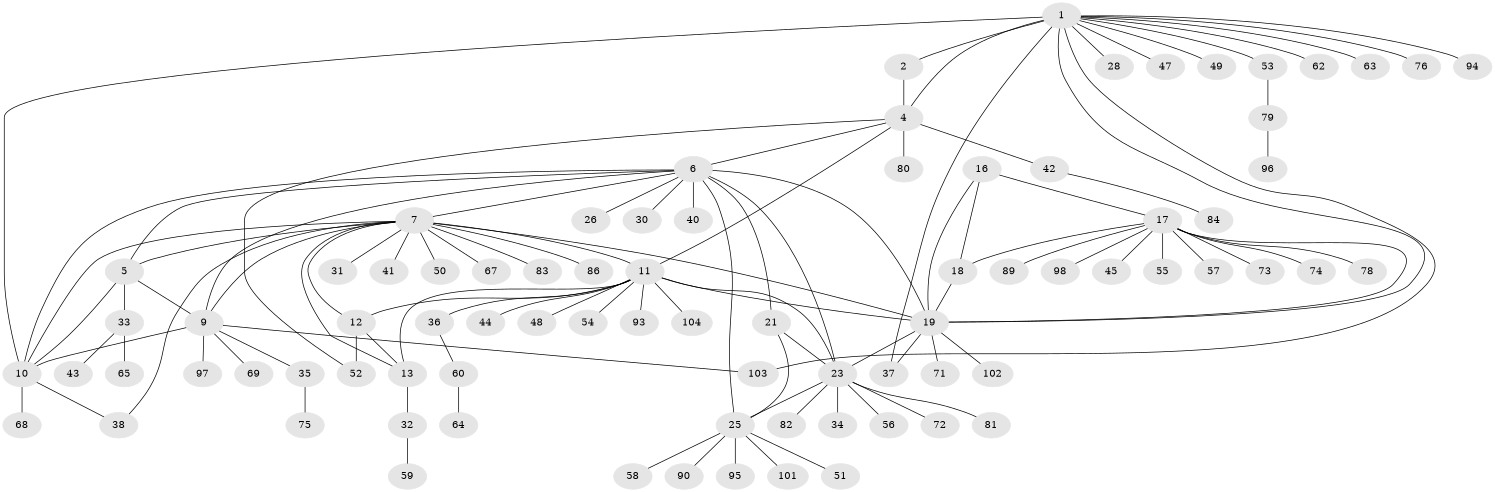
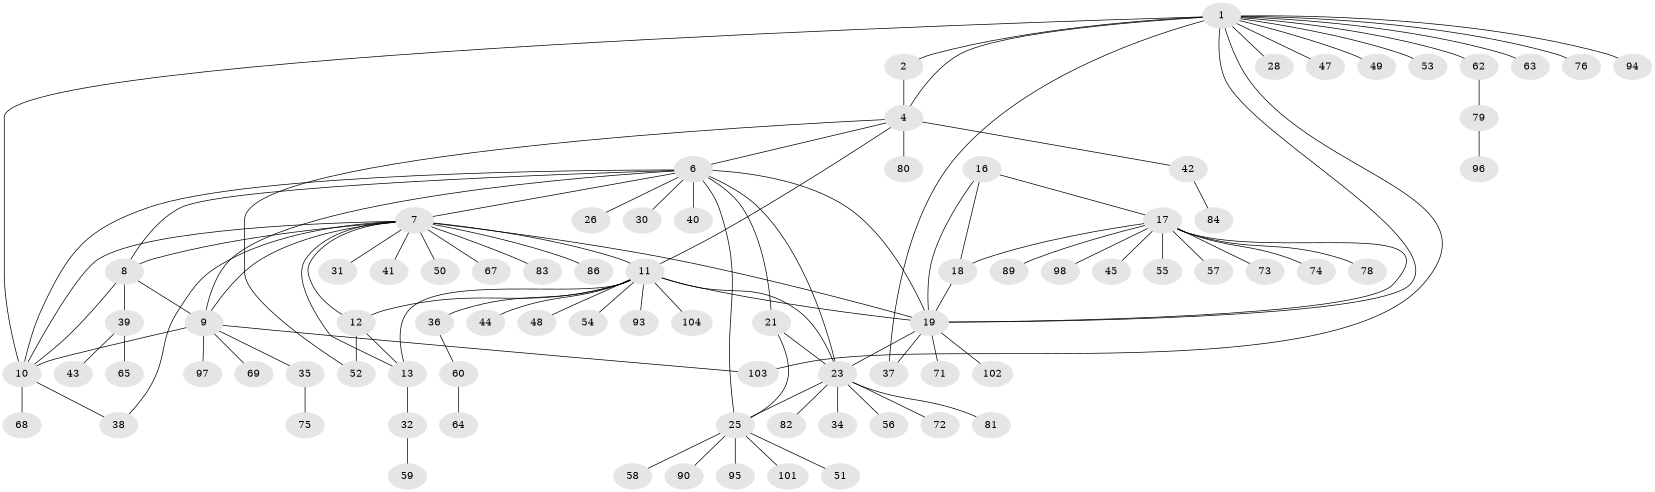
edge "53" -- "79": now "62" -- "79"
node "5": label "5" -> "8"
node "33": label "33" -> "39"
